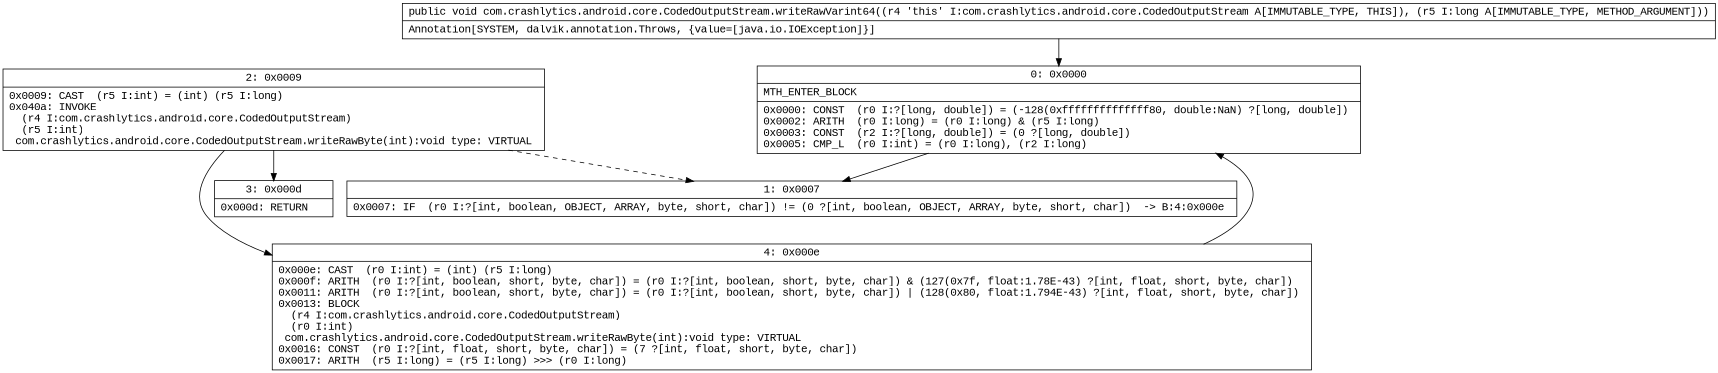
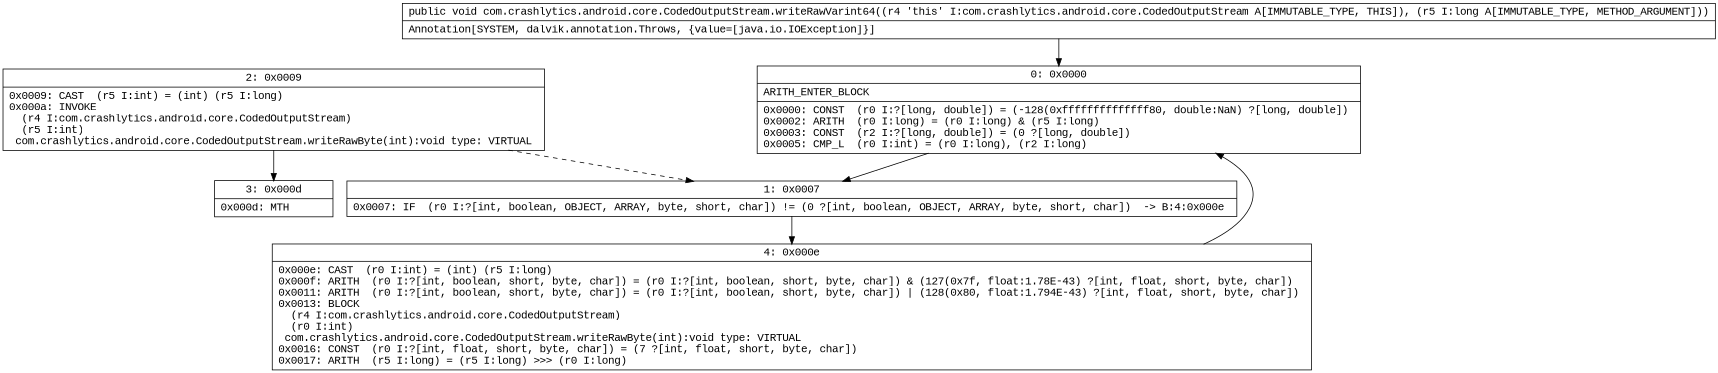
node "0: 0x0000": text "MTH_ENTER_BLOCK" -> "ARITH_ENTER_BLOCK"
node "2: 0x0009": text "0x040a: INVOKE" -> "0x000a: INVOKE"
node "3: 0x000d": text "0x000d: RETURN" -> "0x000d: MTH"
edge "2: 0x0009" -> "4: 0x000e": now "1: 0x0007" -> "4: 0x000e"
